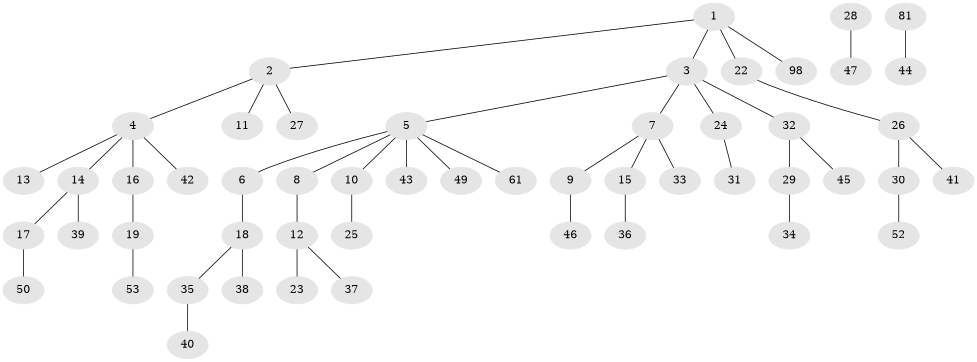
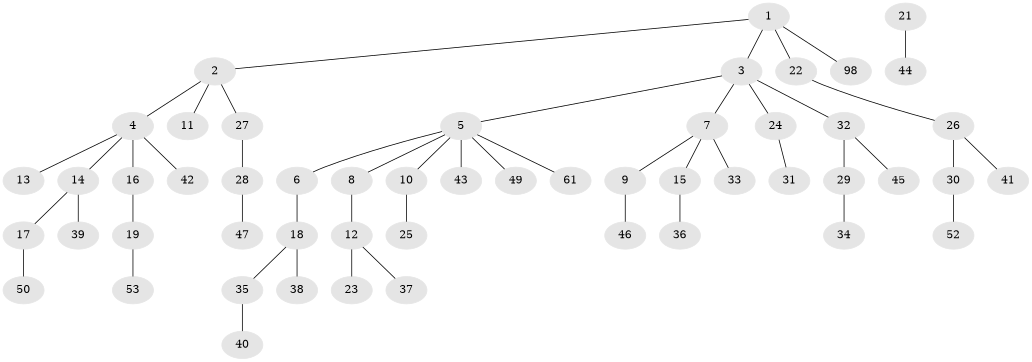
node "81": label "81" -> "21"
edge "27" -- "28": added
